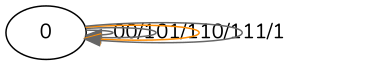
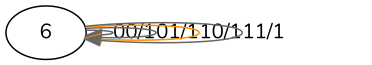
node "0": label "0" -> "6"
